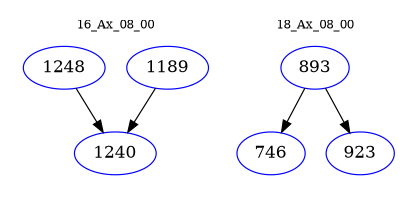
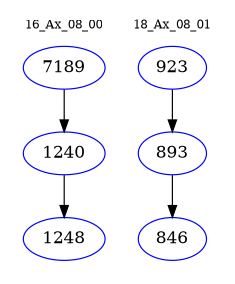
cluster "18_Ax_08_00": label "18_Ax_08_00" -> "18_Ax_08_01"
node "1189": label "1189" -> "7189"
edge "1248" -> "1240": reversed
edge "893" -> "923": reversed
node "746": label "746" -> "846"
